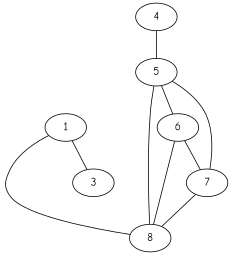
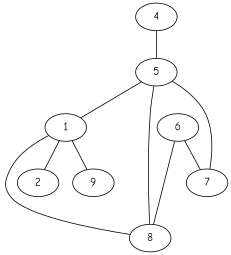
edge "5" -- "6": now "5" -- "1"
node "2": added
node "3": label "3" -> "9"
edge "7" -- "8": removed
